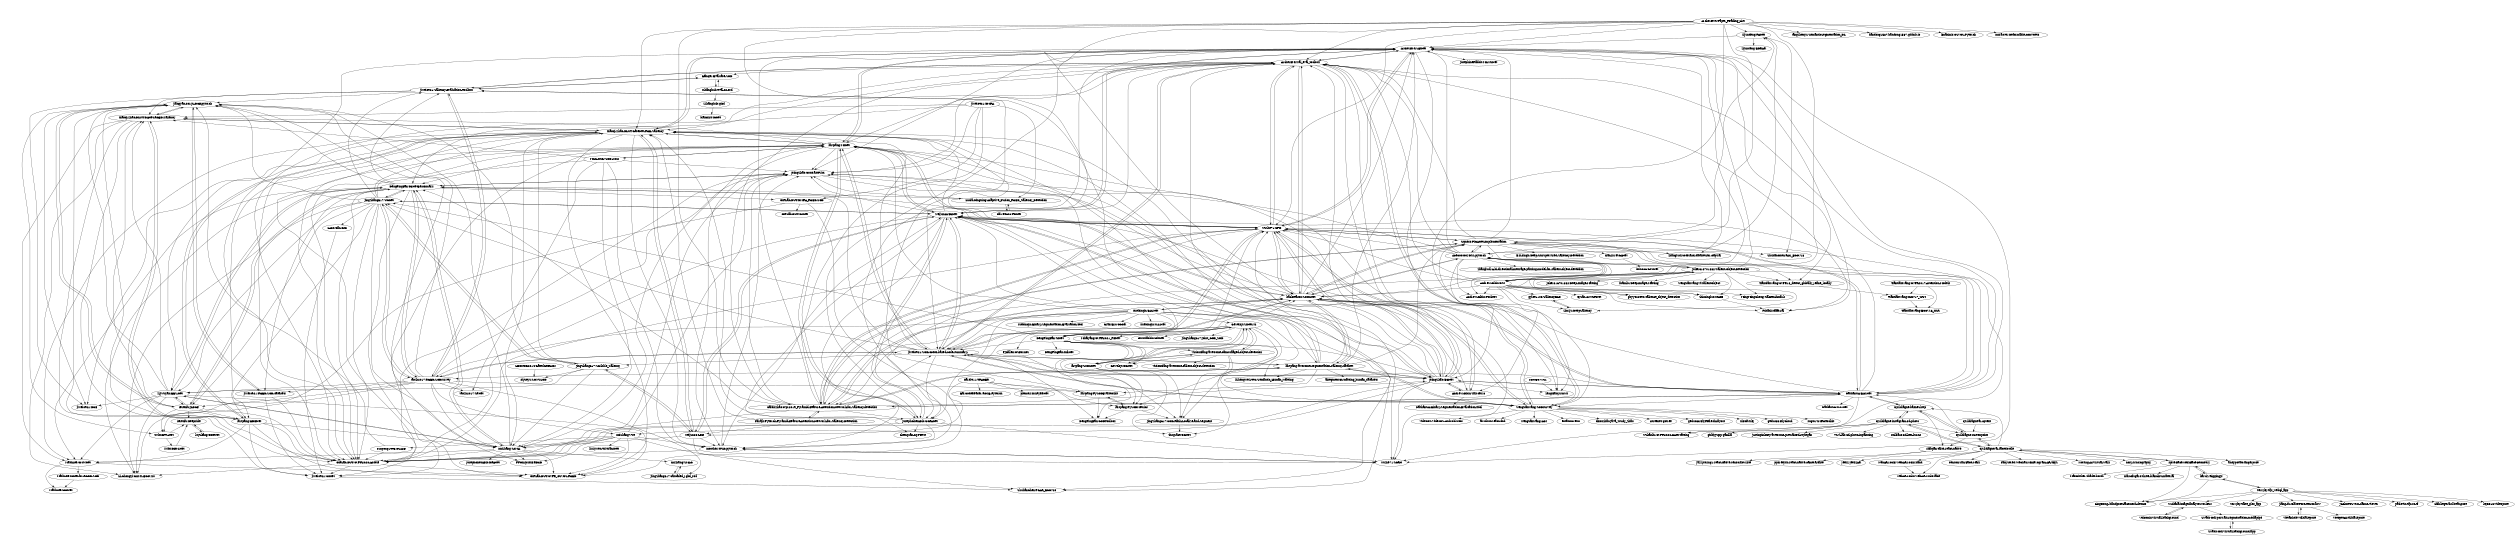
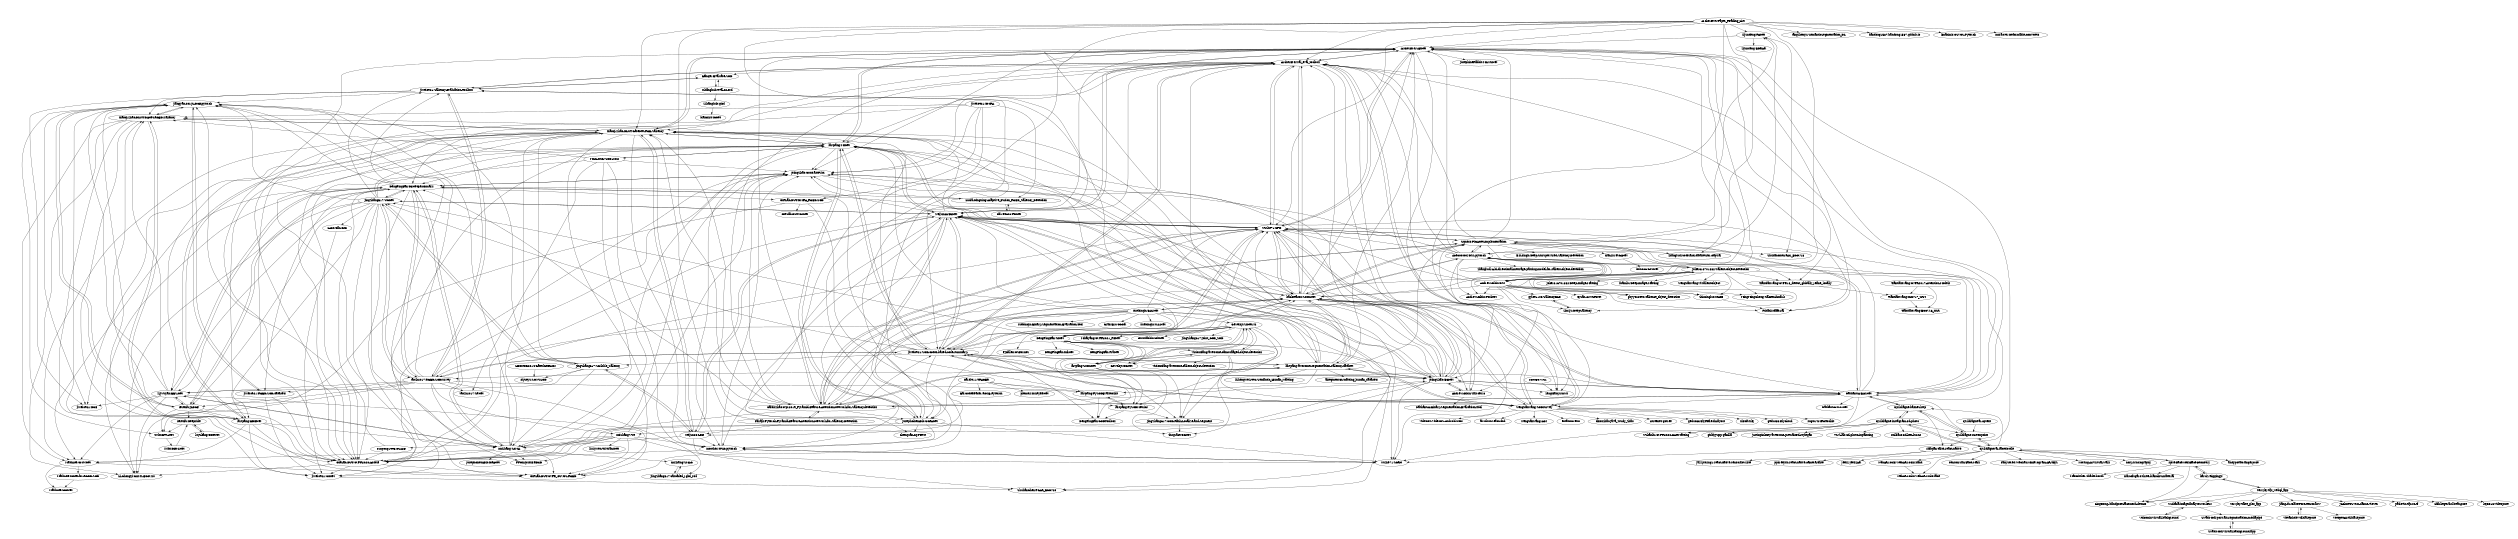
edge "xuebinqin/BASNet" -> "lizhengwei1992/Semantic_Human_Matting": now "xuebinqin/BASNet" -> "wuzhe71/CPD"
node "DengPingFan/PraNet": added
edge "zwbx/BTS-Net" -> "kerenfu/Deepside": reversed
